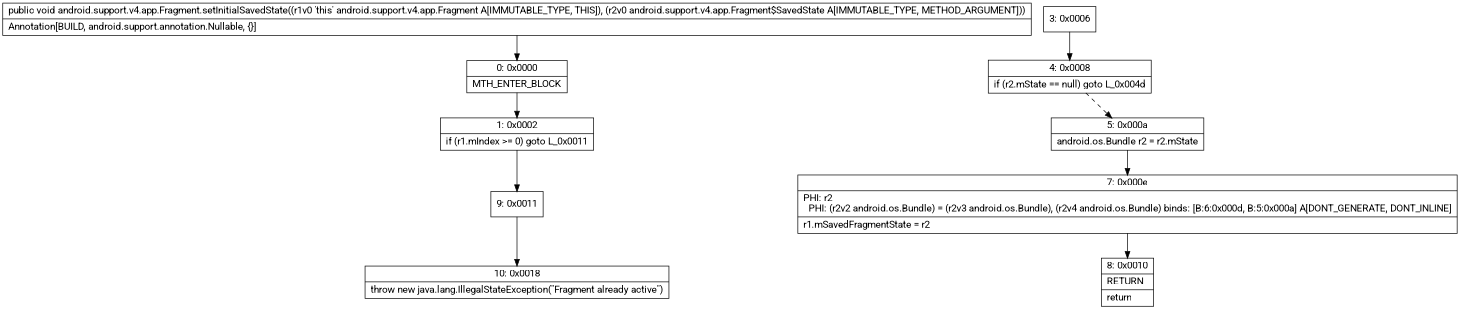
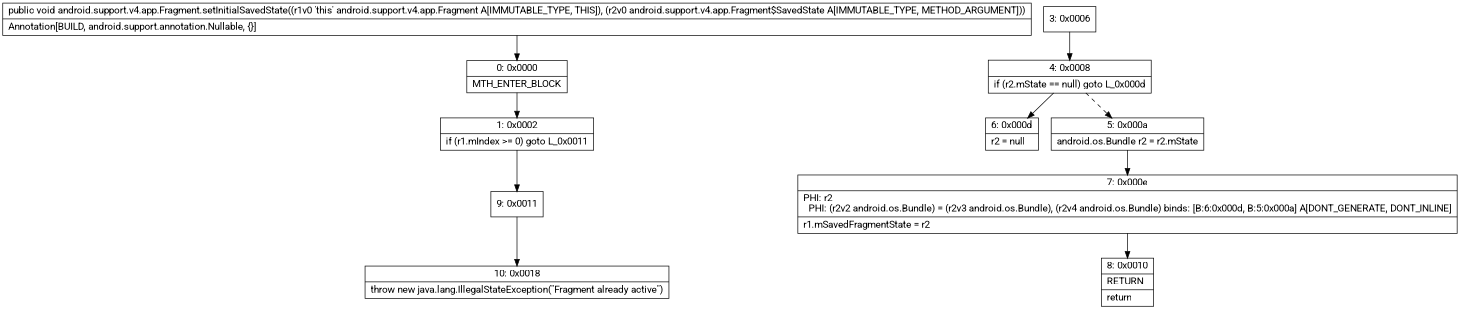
node "4: 0x0008": text "if (r2.mState == null) goto L_0x004d" -> "if (r2.mState == null) goto L_0x000d"
node "6: 0x000d": added
